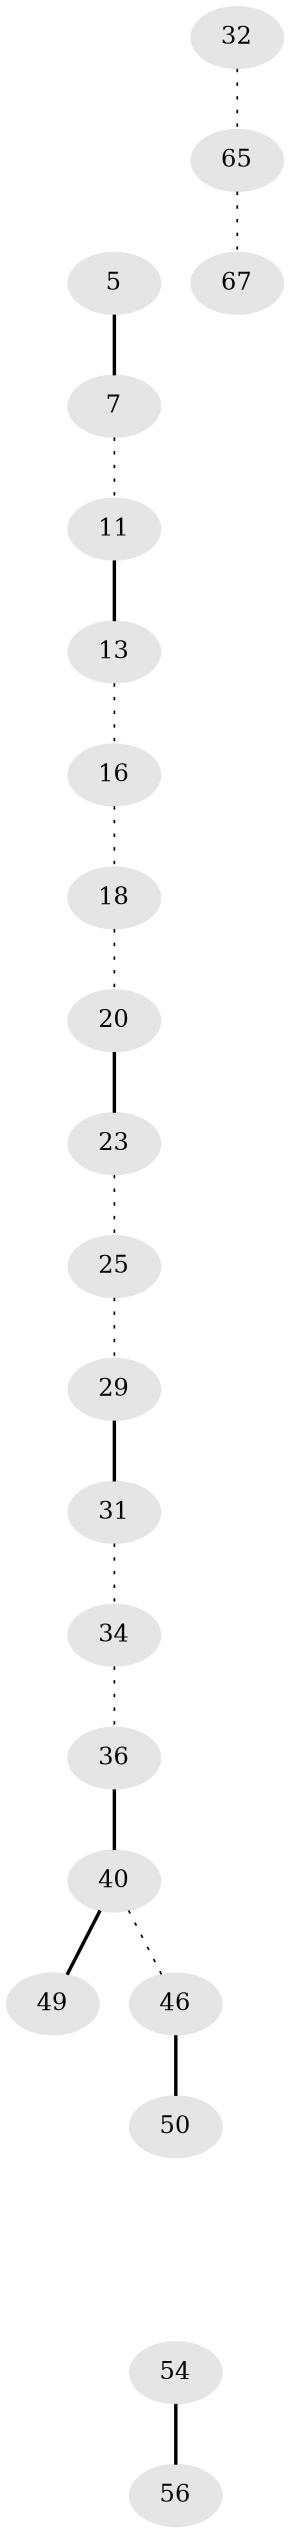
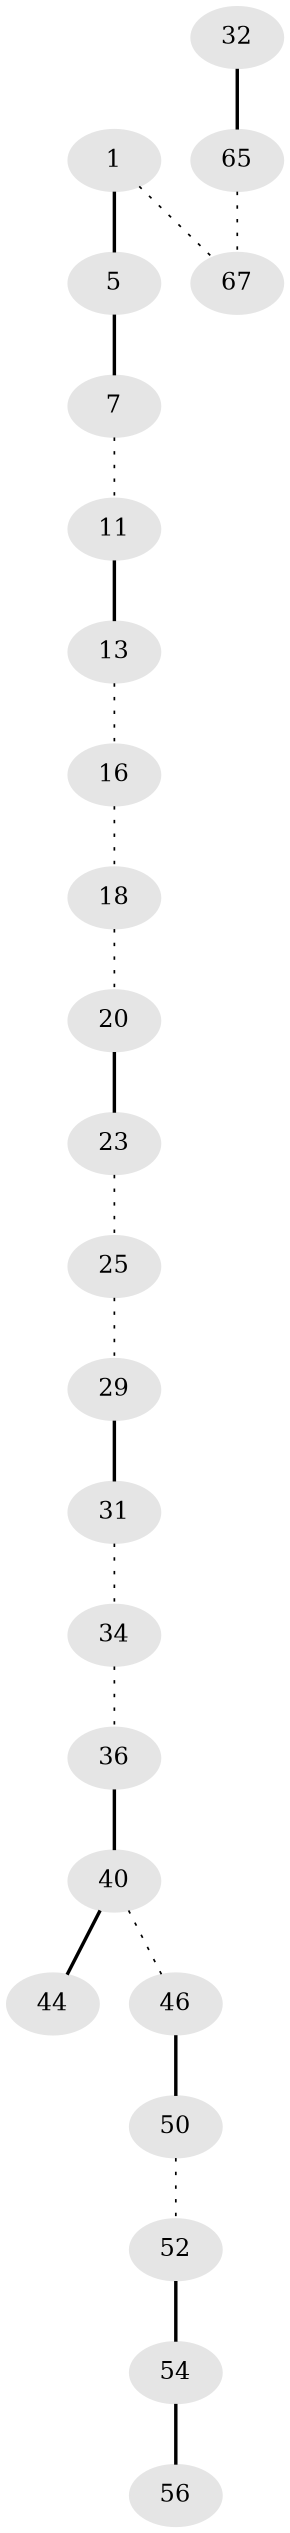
edge "32" -- "65": style dotted -> bold
node "1": added
node "49": label "49" -> "44"
node "52": added
